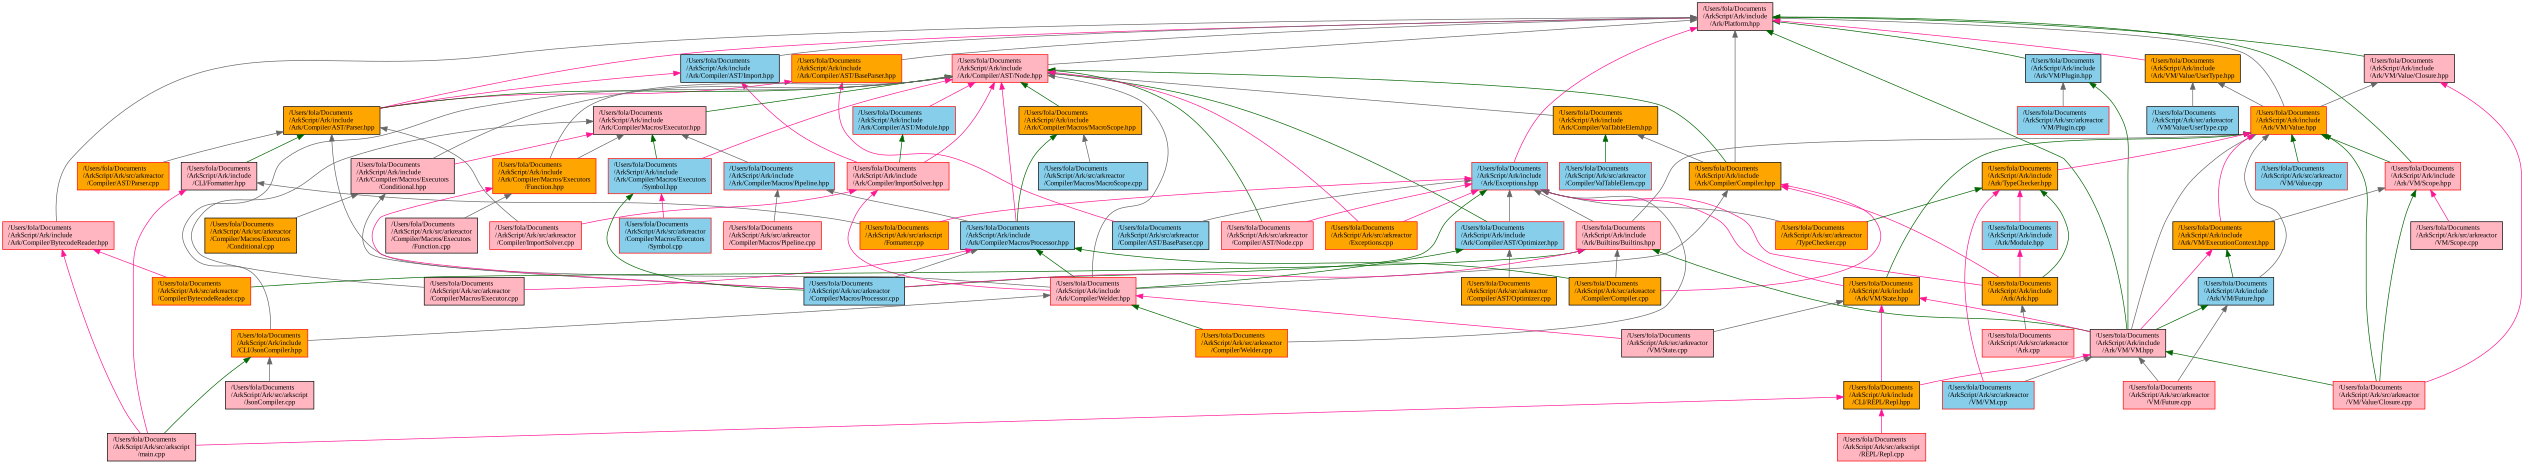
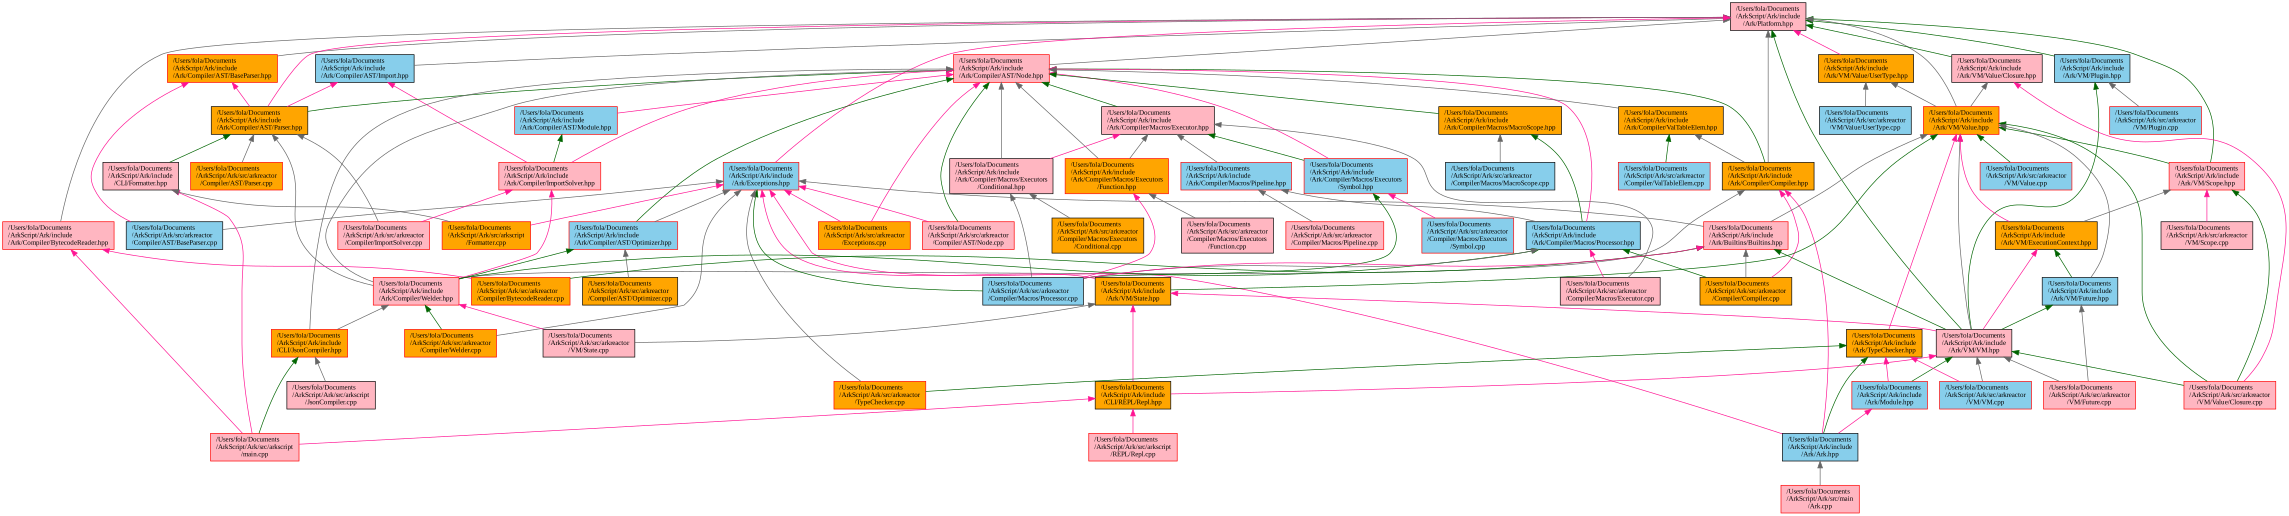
node "/Users/fola/Documents /ArkScript/Ark/include /Ark/Ark.hpp": fillcolor orange -> skyblue
node "/Users/fola/Documents /ArkScript/Ark/src/arkreactor /Ark.cpp": label "/Users/fola/Documents /ArkScript/Ark/src/arkreactor /Ark.cpp" -> "/Users/fola/Documents /ArkScript/Ark/src/main /Ark.cpp"
edge "/Users/fola/Documents /ArkScript/Ark/include /Ark/Module.hpp" -> "/Users/fola/Documents /ArkScript/Ark/include /Ark/VM/VM.hpp": added
node "/Users/fola/Documents /ArkScript/Ark/src/arkscript /main.cpp": color black -> red
